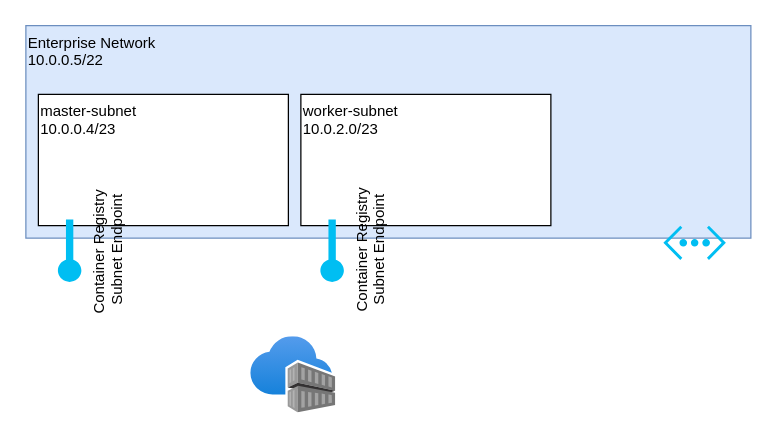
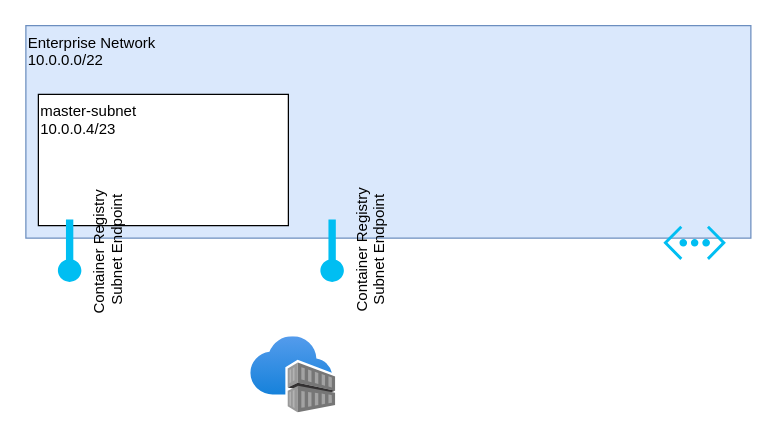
node "Enterprise Network 10.0.0.5/22": label "Enterprise Network 10.0.0.5/22" -> "Enterprise Network 10.0.0.0/22"
node "worker-subnet 10.0.2.0/23": removed
